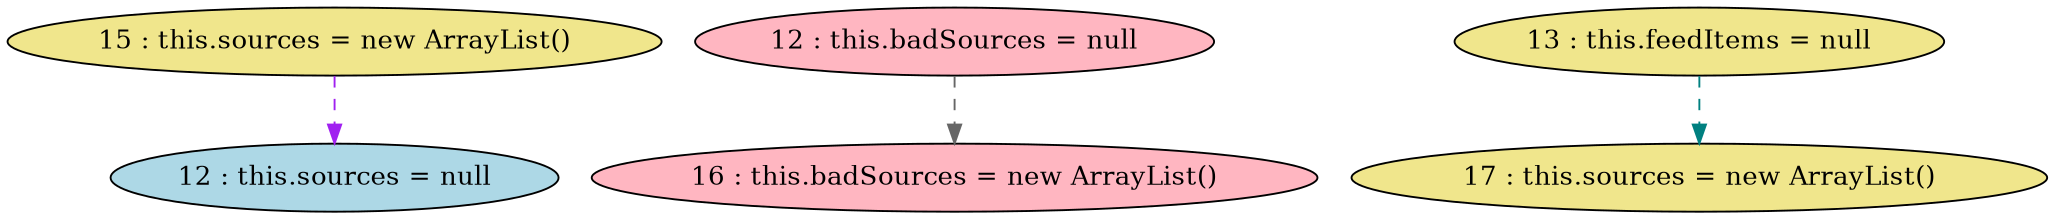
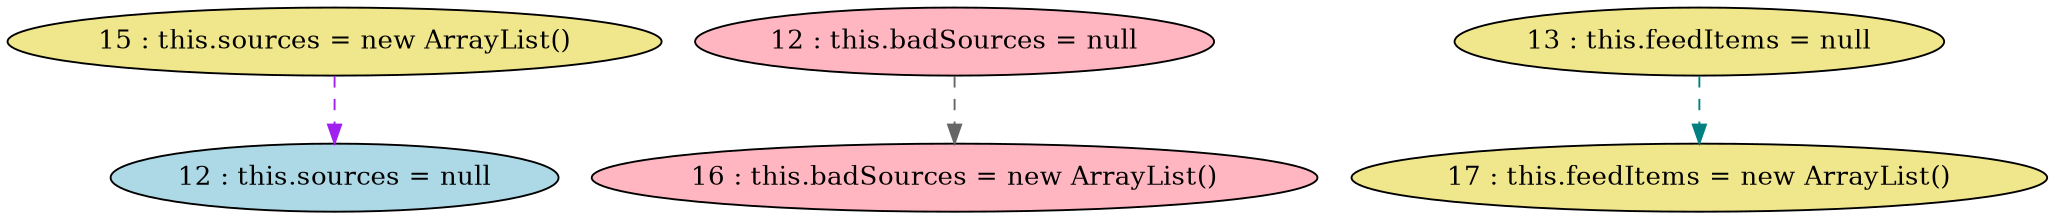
node "17 : this.sources = new ArrayList()": label "17 : this.sources = new ArrayList()" -> "17 : this.feedItems = new ArrayList()"
